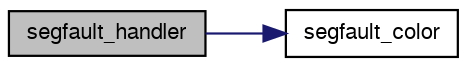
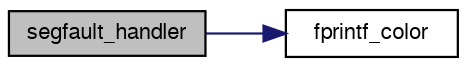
node "segfault_color": label "segfault_color" -> "fprintf_color"
